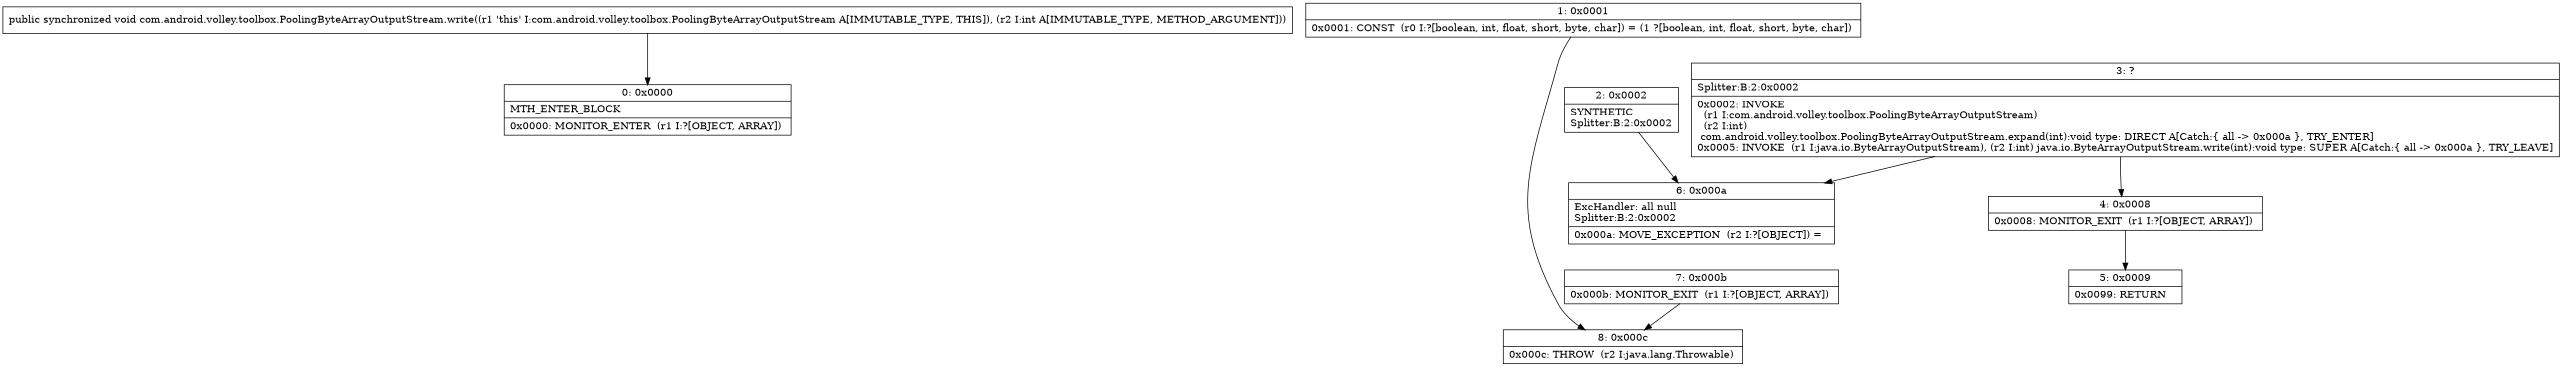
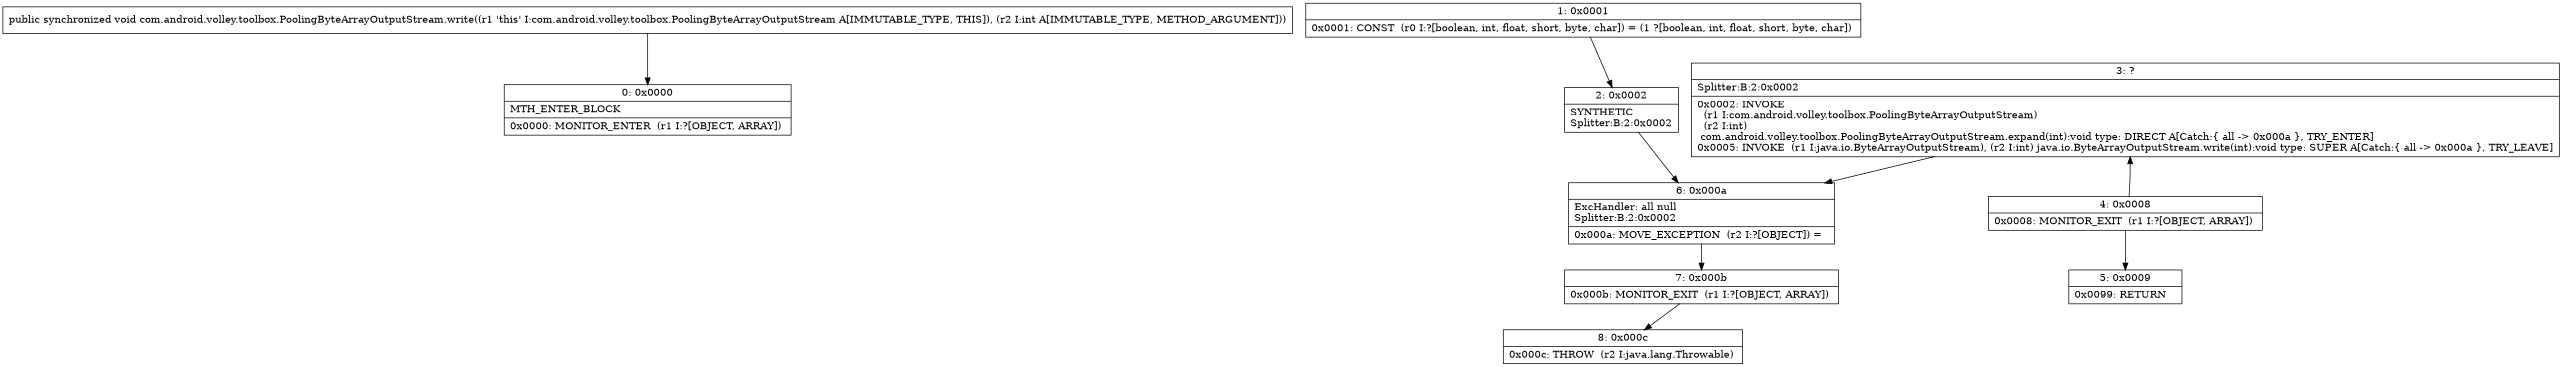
edge "3: ?" -> "4: 0x0008": reversed
edge "1: 0x0001" -> "8: 0x000c": now "1: 0x0001" -> "2: 0x0002"
edge "6: 0x000a" -> "7: 0x000b": added
